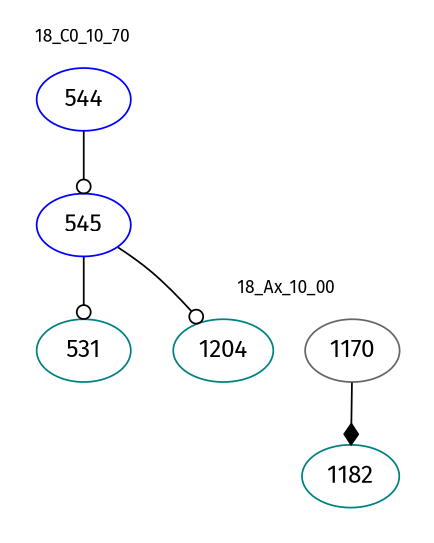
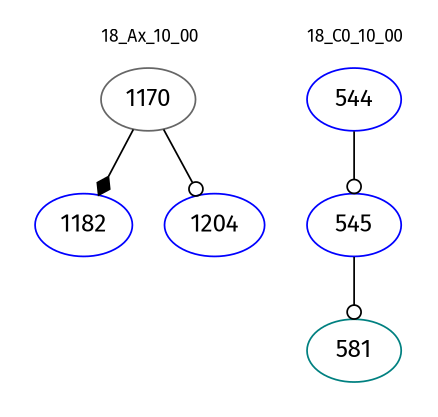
cluster "18_C0_10_70": label "18_C0_10_70" -> "18_C0_10_00"
edge "545" -> "1204": now "1170" -> "1204"
node "531": label "531" -> "581"
node "1204": color teal -> blue
node "1182": color teal -> blue
